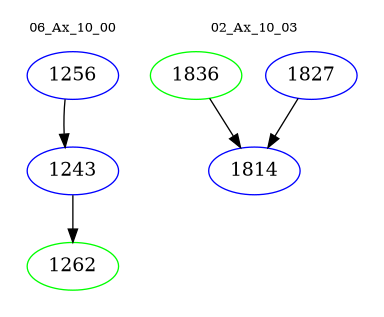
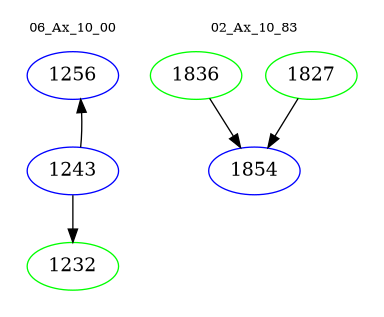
cluster "02_Ax_10_03": label "02_Ax_10_03" -> "02_Ax_10_83"
node "1827": color blue -> green
edge "1256" -> "1243": reversed
node "1814": label "1814" -> "1854"
node "1262": label "1262" -> "1232"
